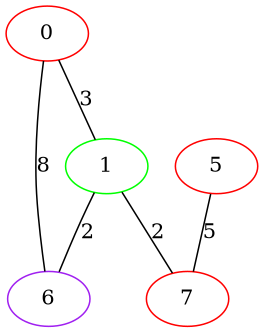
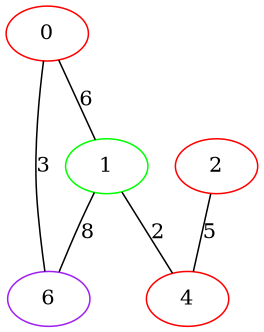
edge "0" -- "1": label "3" -> "6"
edge "0" -- "6": label "8" -> "3"
node "5": label "5" -> "2"
edge "1" -- "6": label "2" -> "8"
node "7": label "7" -> "4"
